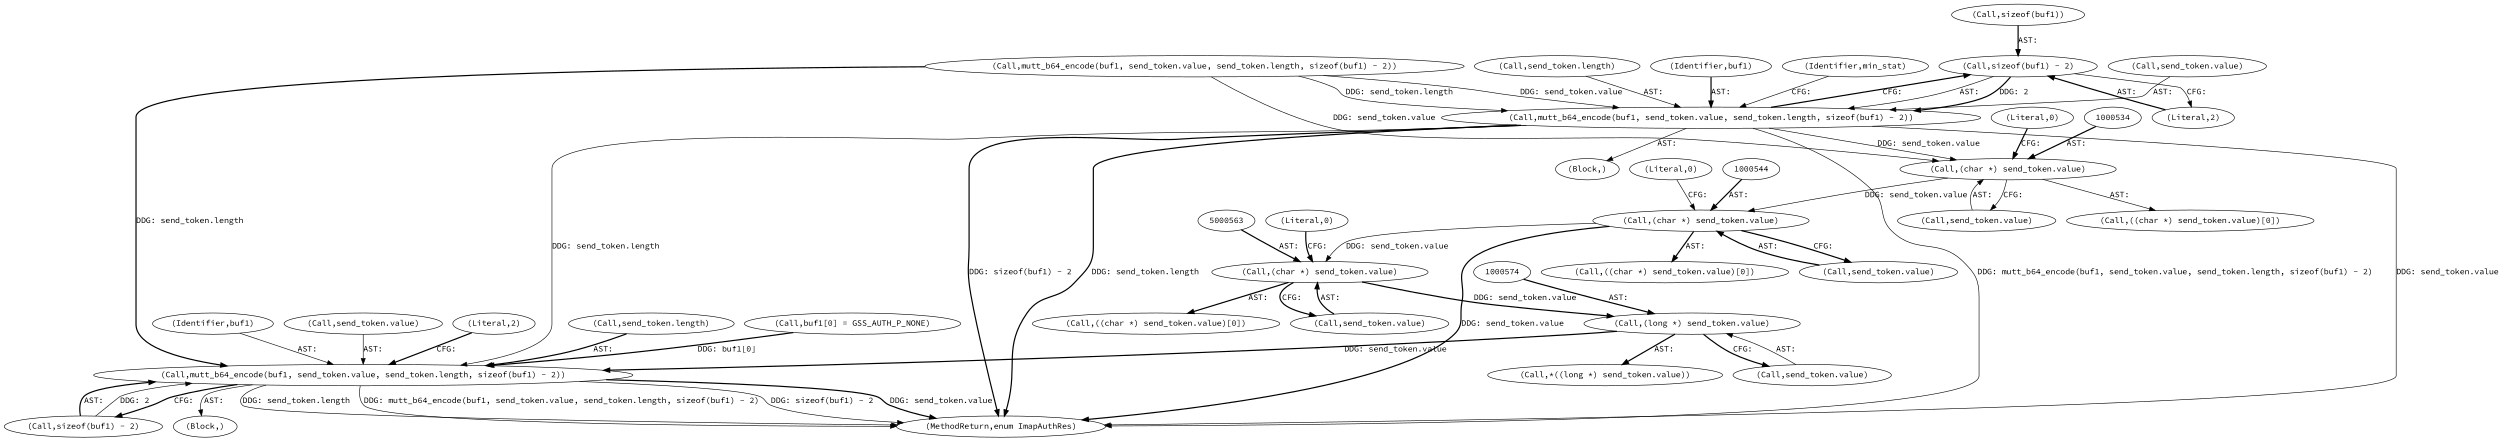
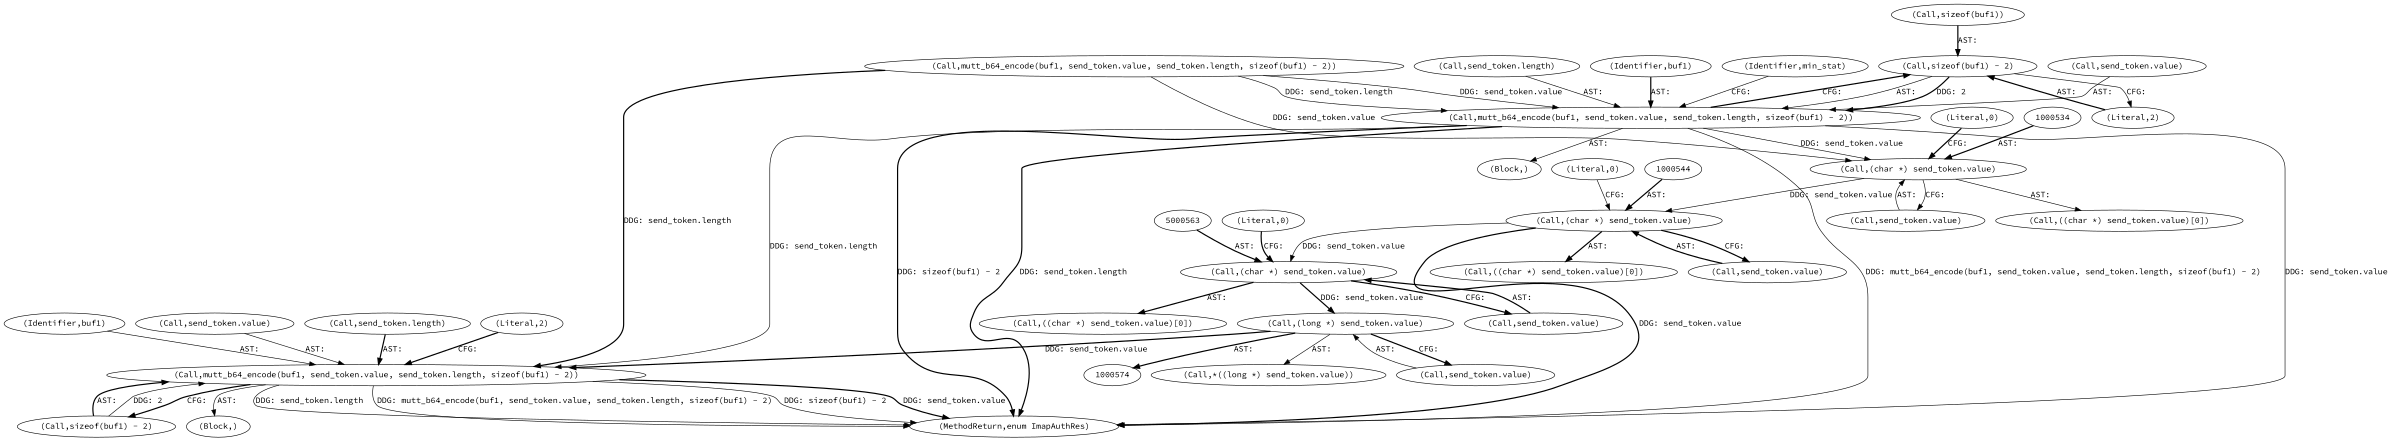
edge "1000574" -> "(Call,(long *) send_token.value)": reversed
node "(Call,buf1[0] = GSS_AUTH_P_NONE)": removed
edge "(Call,(long *) send_token.value)" -> "(Call,*((long *) send_token.value))": style bold -> solid
